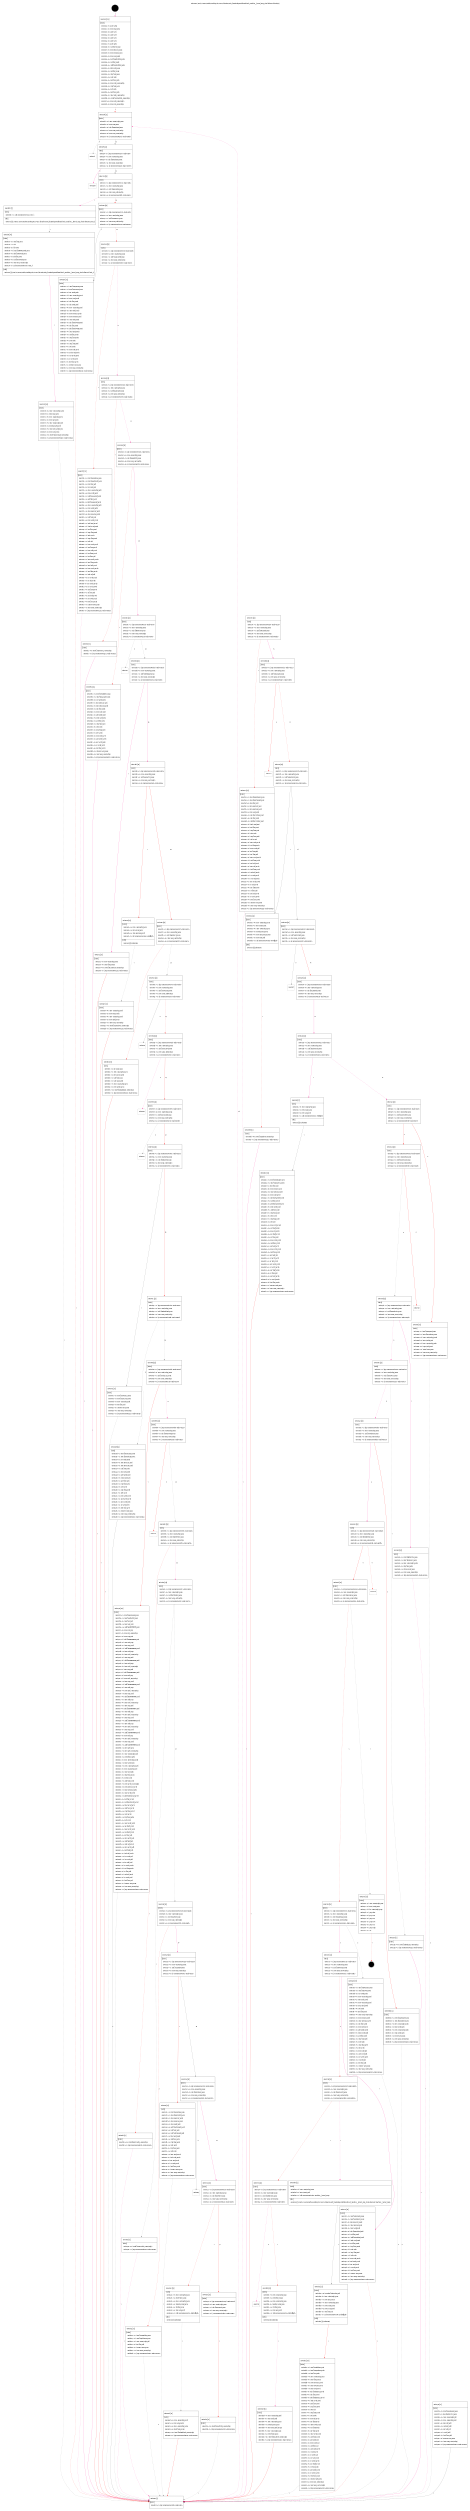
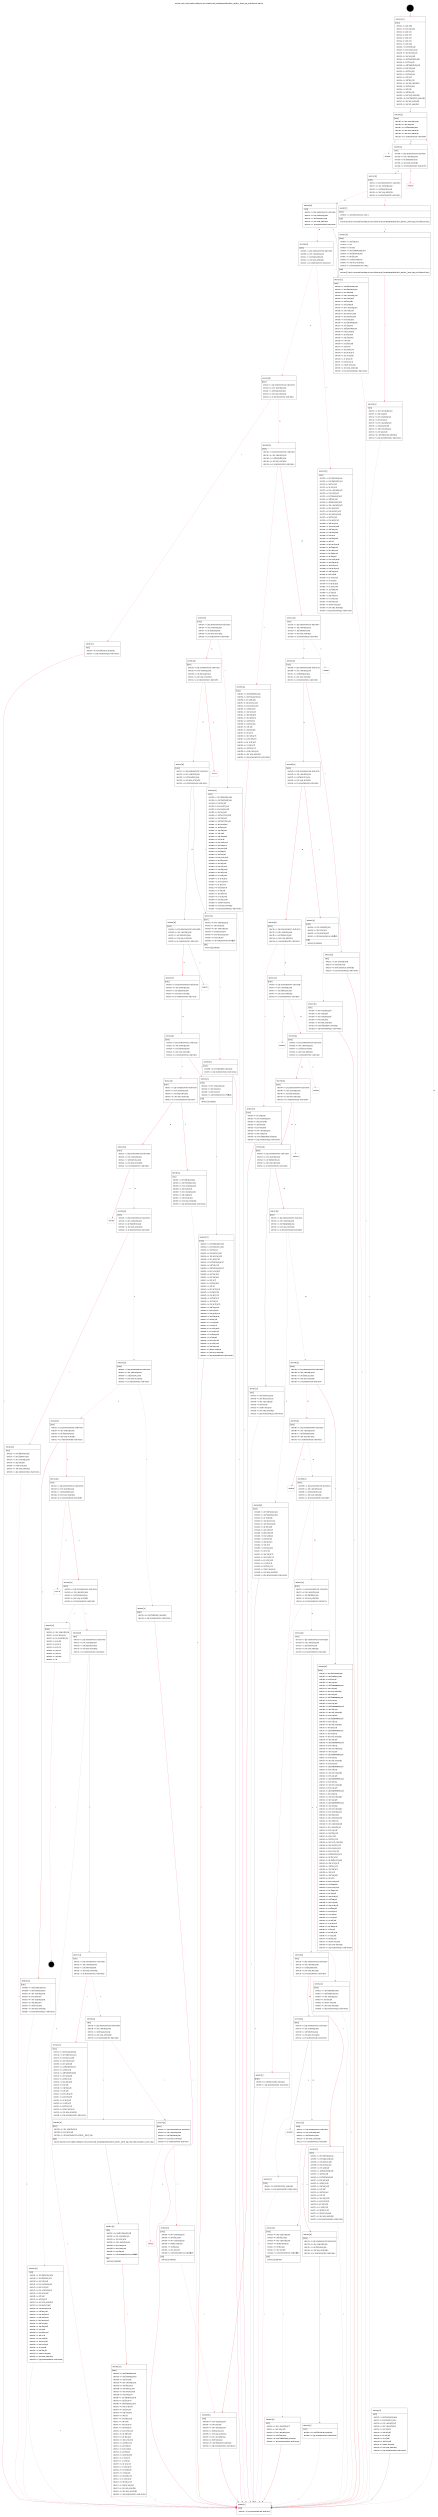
edge "0x401d21 [34]" -> "0x4022c2 [5]": now "0x401d21 [34]" -> "0x401b8d [43]"
